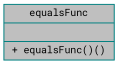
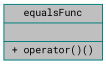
node "equalsFunc": text "+ equalsFunc()()" -> "+ operator()()"
